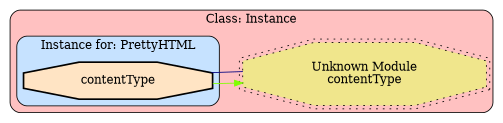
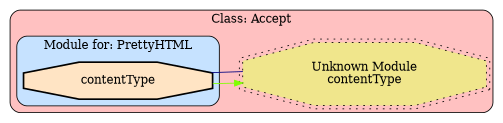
cluster "Class: Instance": label "Class: Instance" -> "Class: Accept"
cluster "Instance for: PrettyHTML": label "Instance for: PrettyHTML" -> "Module for: PrettyHTML"
